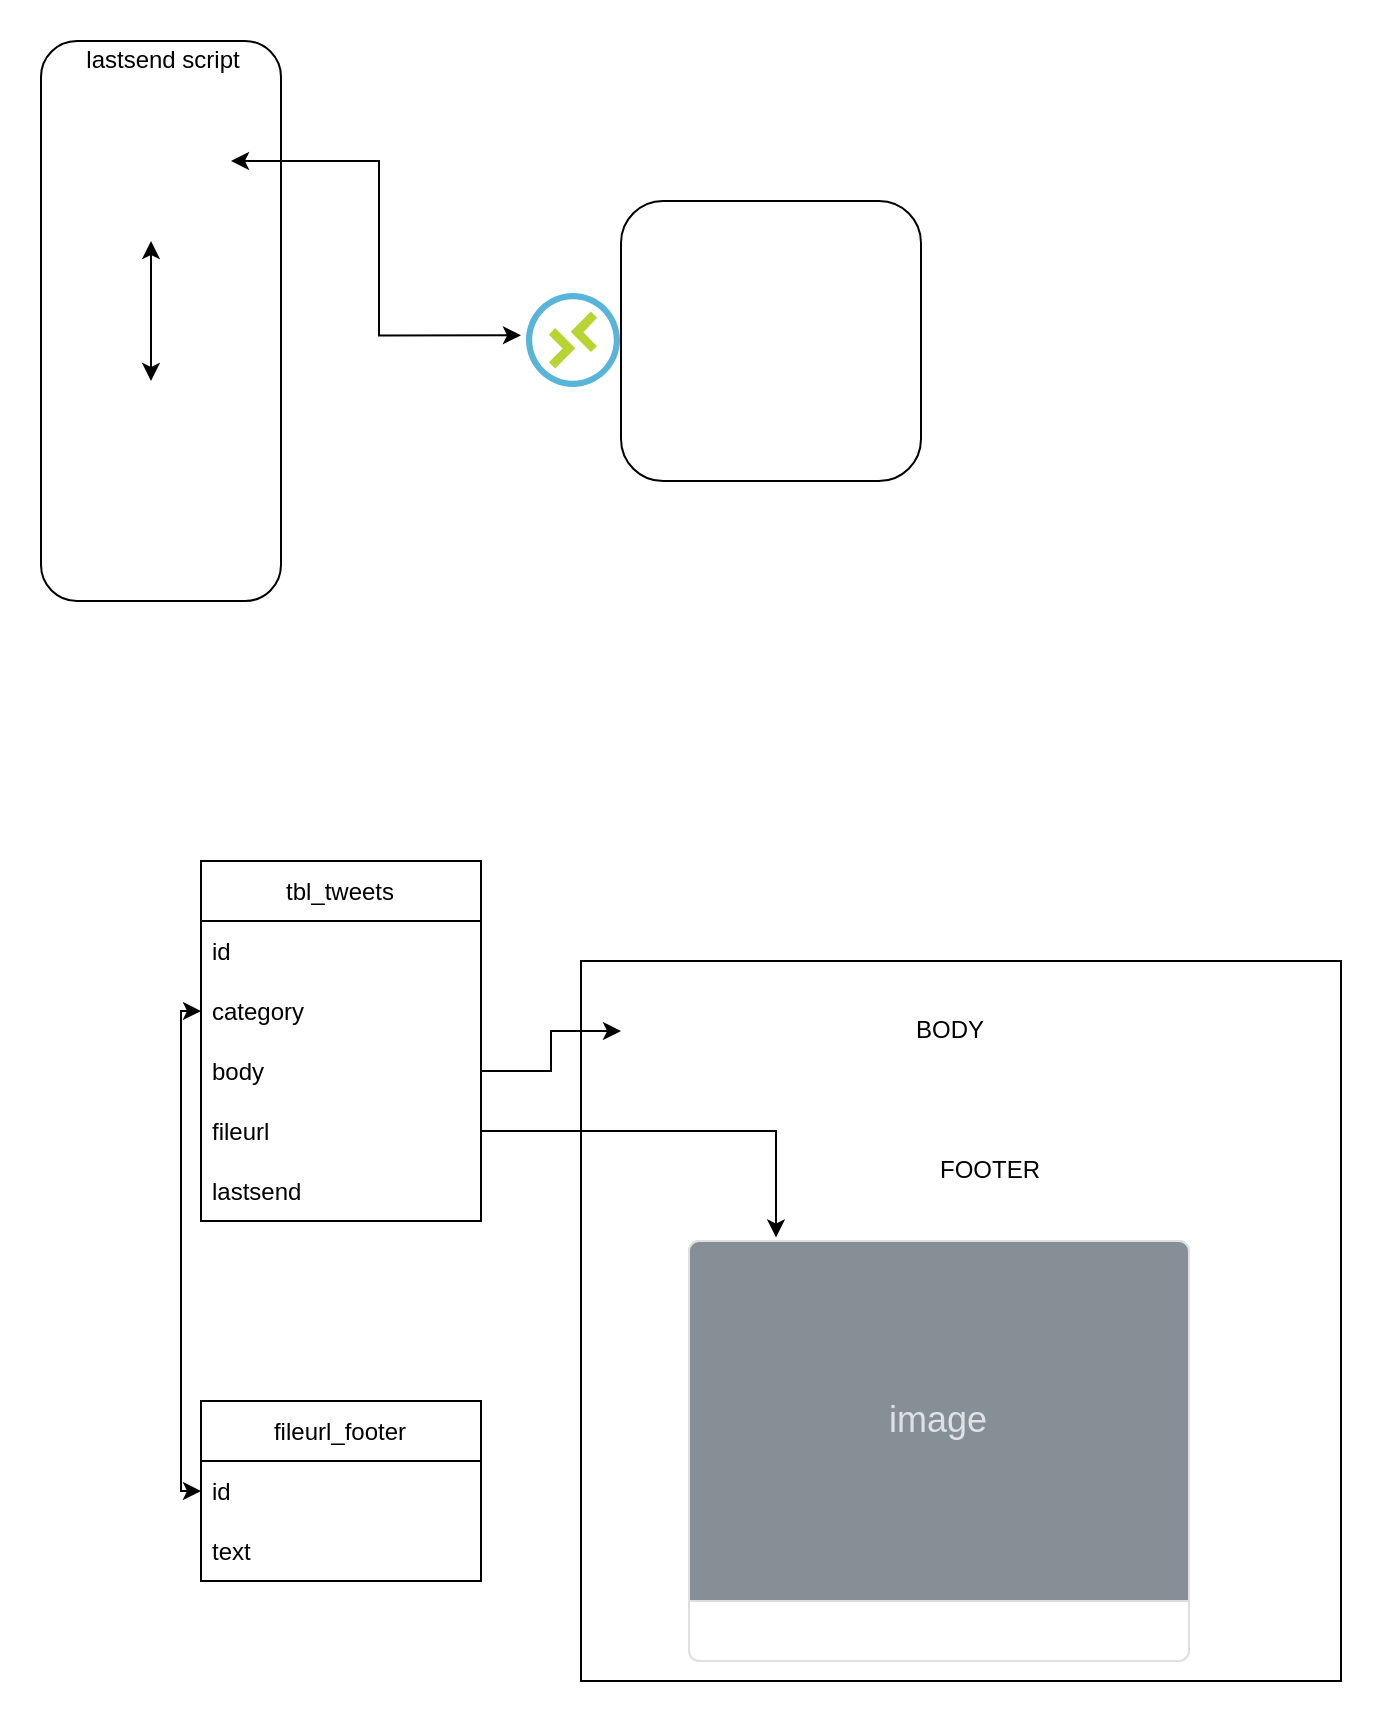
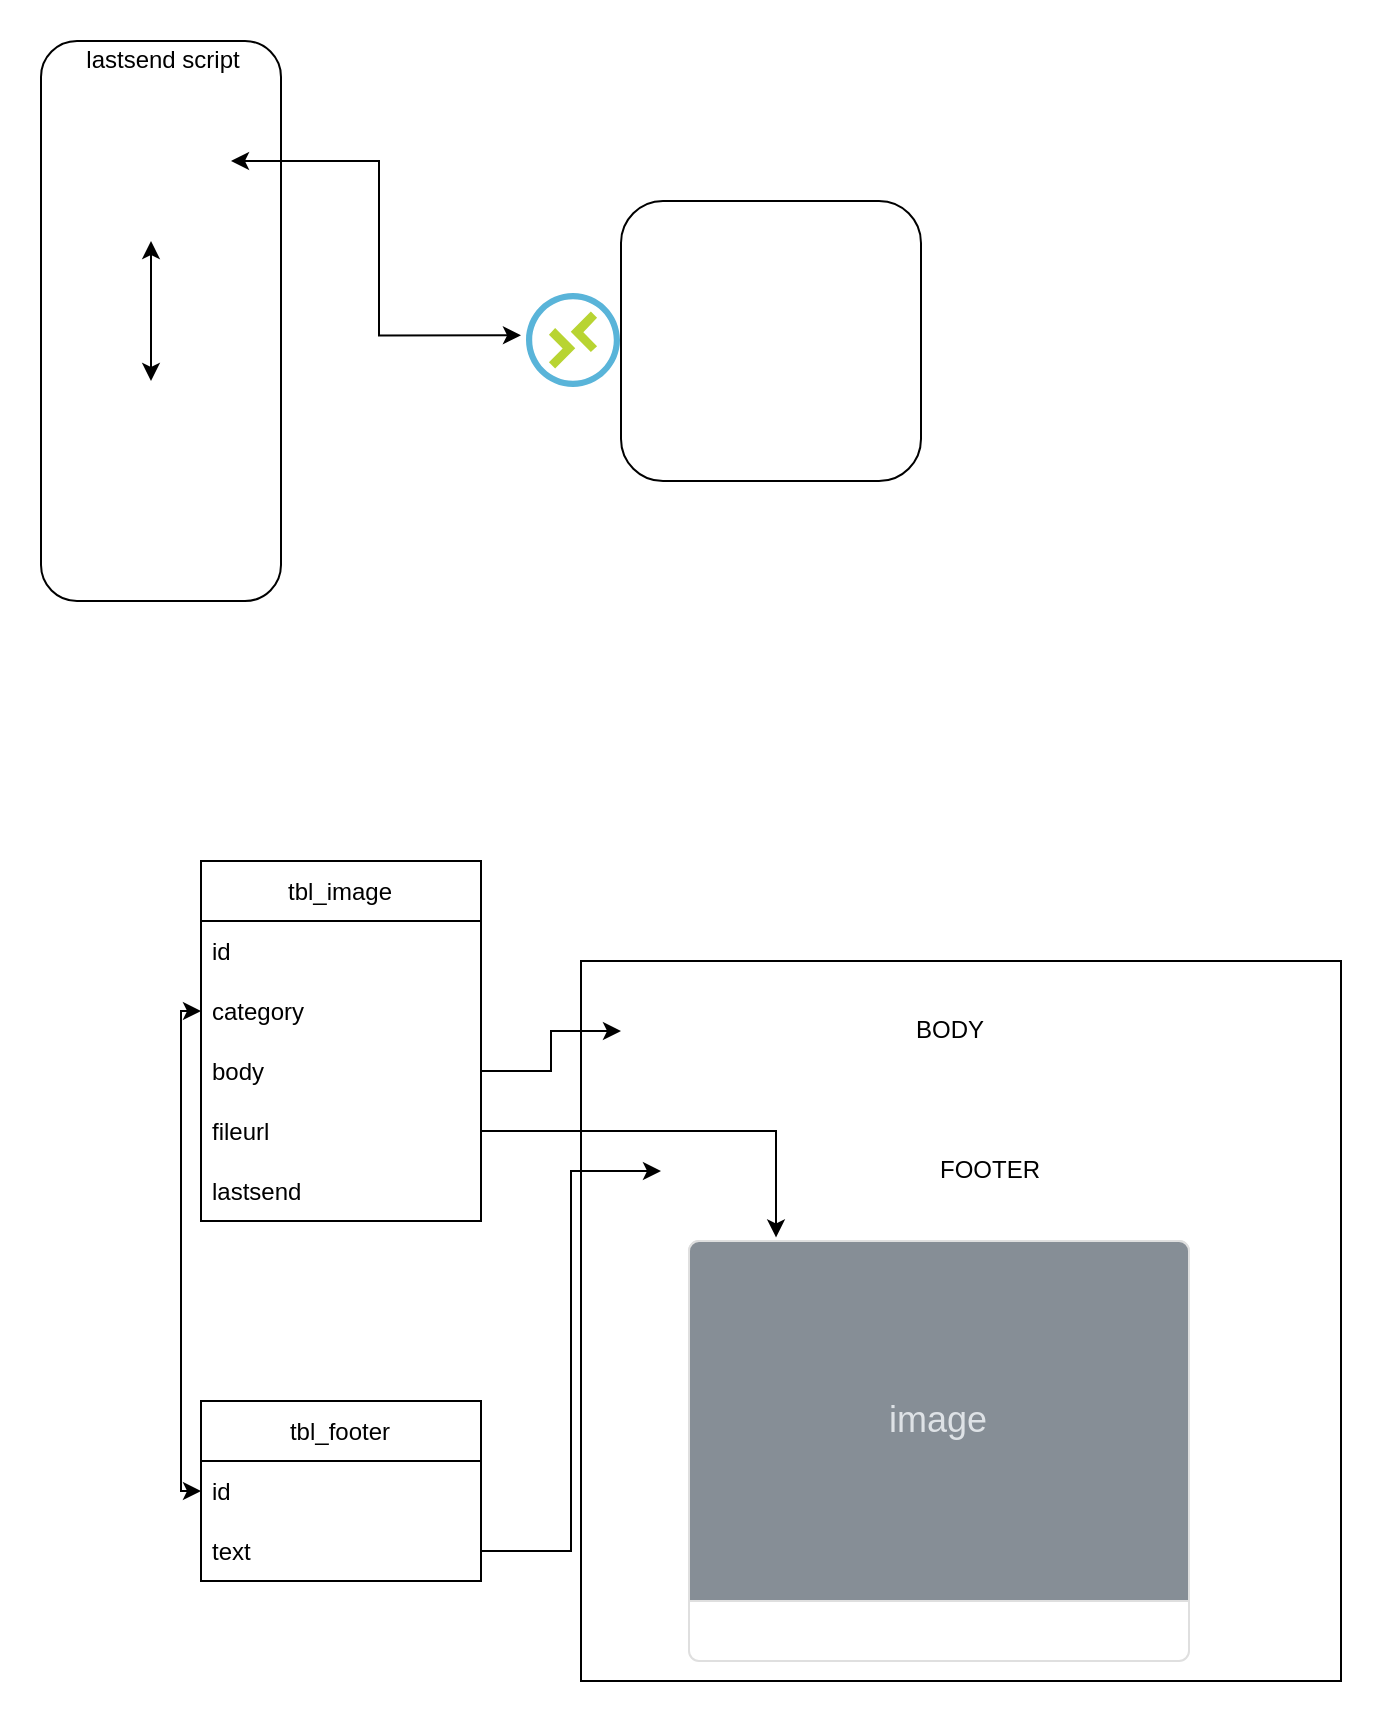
node "tbl_tweets": label "tbl_tweets" -> "tbl_image"
edge "text" -> "FOOTER": added
node "fileurl_footer": label "fileurl_footer" -> "tbl_footer"
